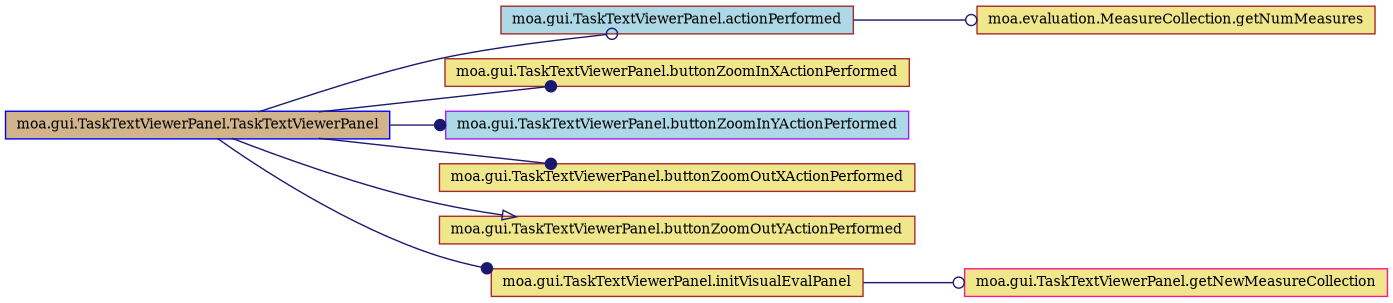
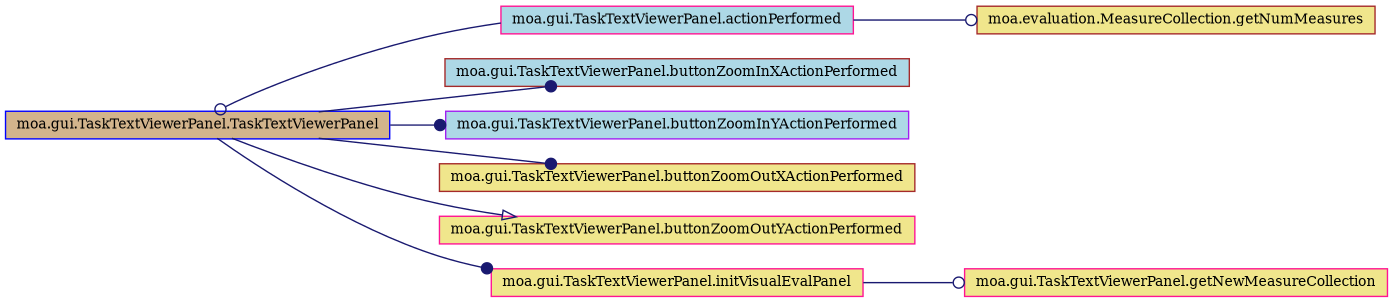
node "moa.gui.TaskTextViewerPanel.actionPerformed": color brown -> deeppink
edge "moa.gui.TaskTextViewerPanel.TaskTextViewerPanel" -> "moa.gui.TaskTextViewerPanel.actionPerformed": reversed
node "moa.gui.TaskTextViewerPanel.buttonZoomInXActionPerformed": fillcolor khaki -> lightblue
node "moa.gui.TaskTextViewerPanel.buttonZoomOutYActionPerformed": color brown -> deeppink
node "moa.gui.TaskTextViewerPanel.initVisualEvalPanel": color brown -> deeppink
